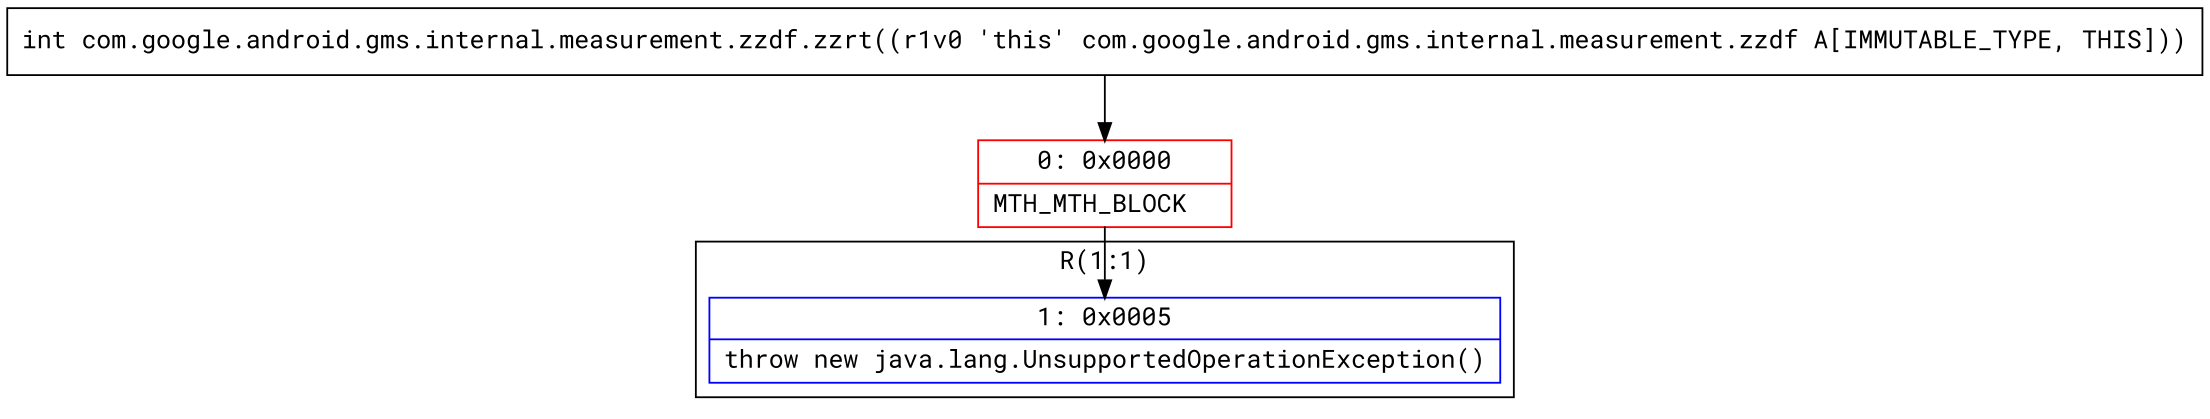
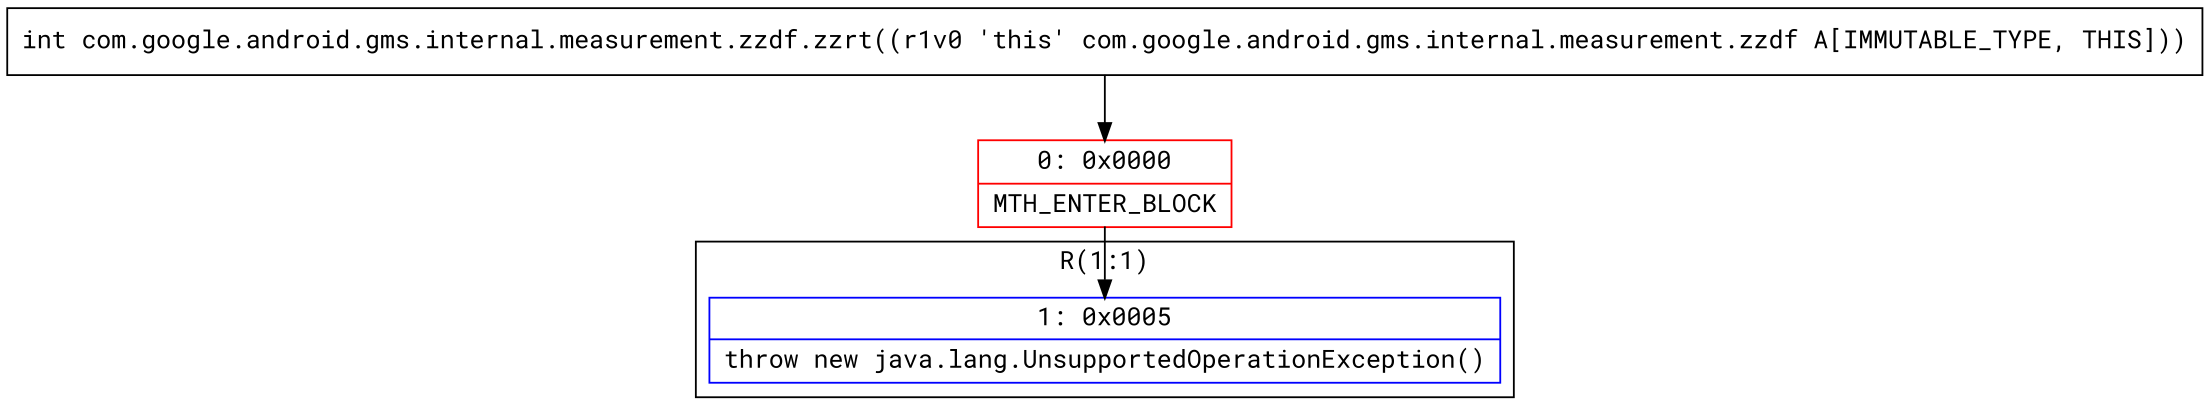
node "0: 0x0000": text "MTH_MTH_BLOCK" -> "MTH_ENTER_BLOCK"
